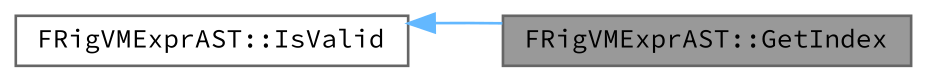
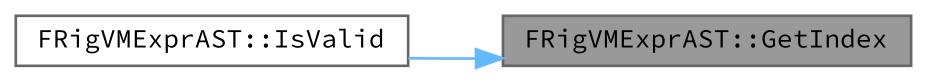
edge "FRigVMExprAST::GetIndex" -> "FRigVMExprAST::IsValid": reversed
